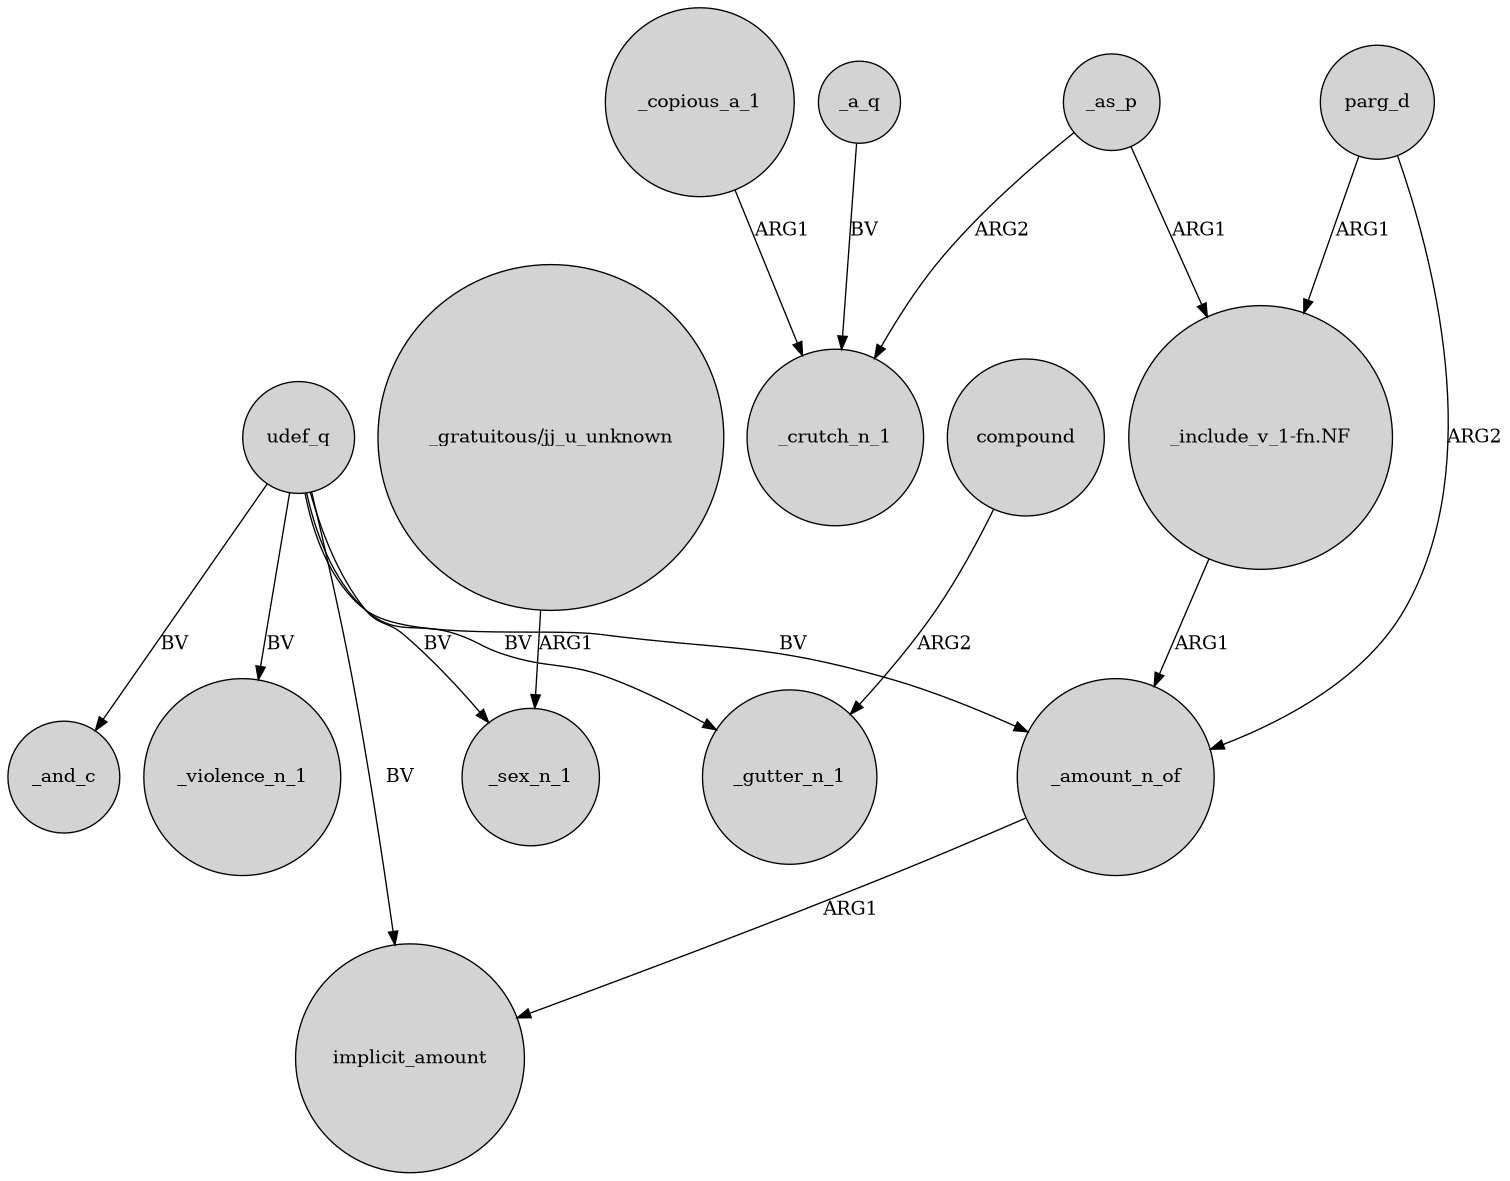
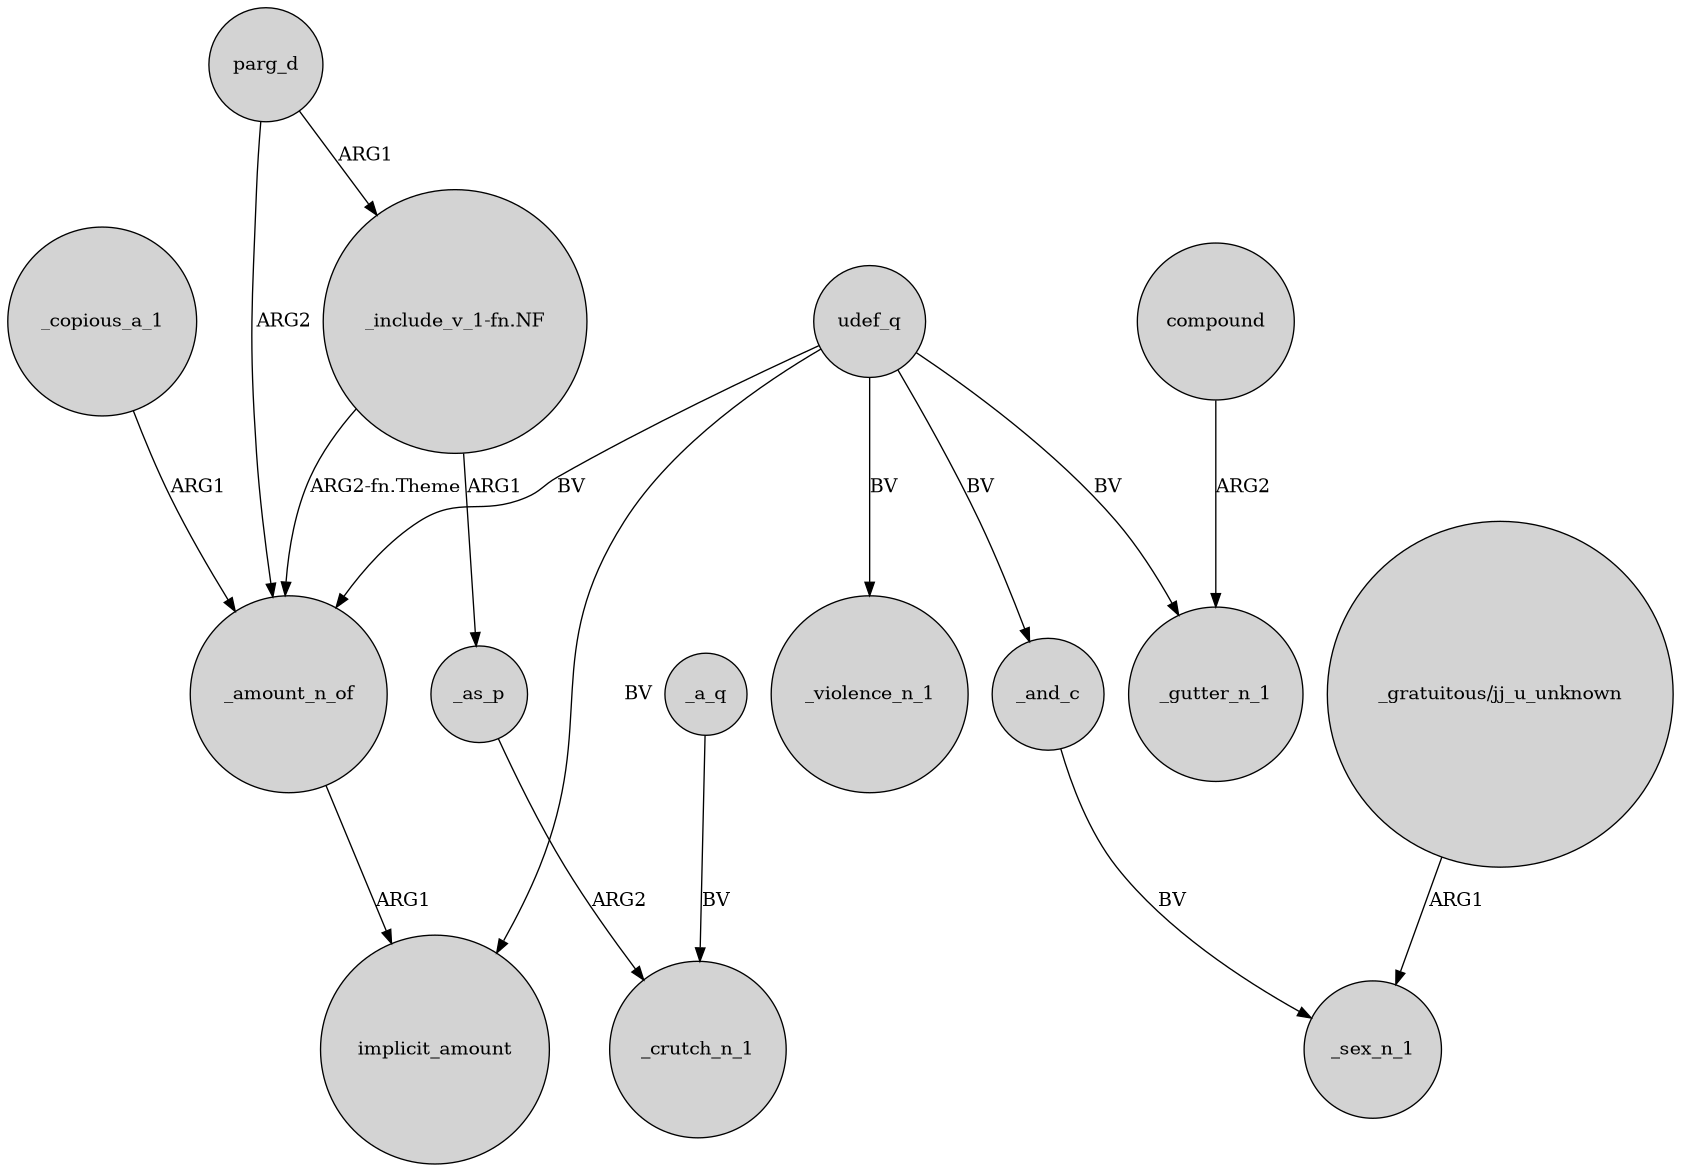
edge "_as_p" -> "_include_v_1-fn.NF": reversed
edge "_copious_a_1" -> "_crutch_n_1": now "_copious_a_1" -> "_amount_n_of"
edge "udef_q" -> "_sex_n_1": now "_and_c" -> "_sex_n_1"
edge "_include_v_1-fn.NF" -> "_amount_n_of": label "ARG1" -> "ARG2-fn.Theme"
